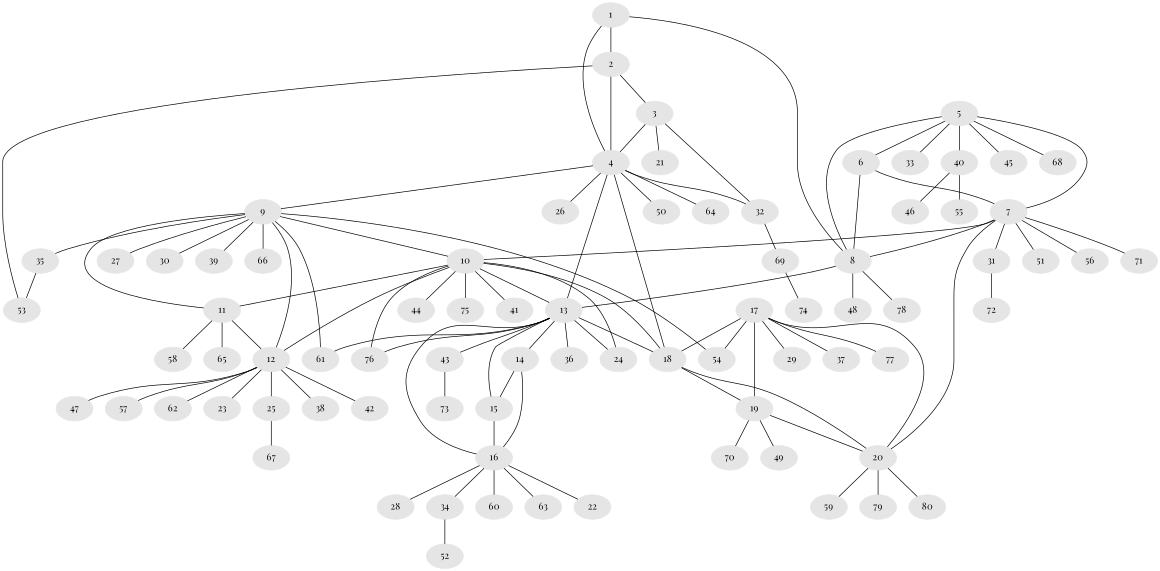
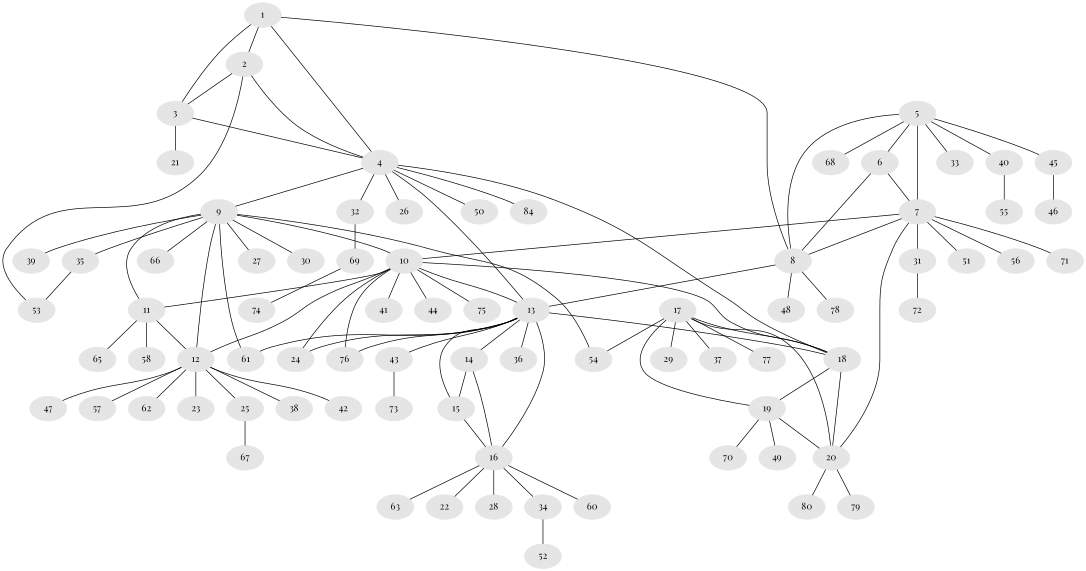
edge "3" -- "32": now "3" -- "1"
edge "40" -- "46": now "45" -- "46"
node "64": label "64" -> "84"
node "59": removed
